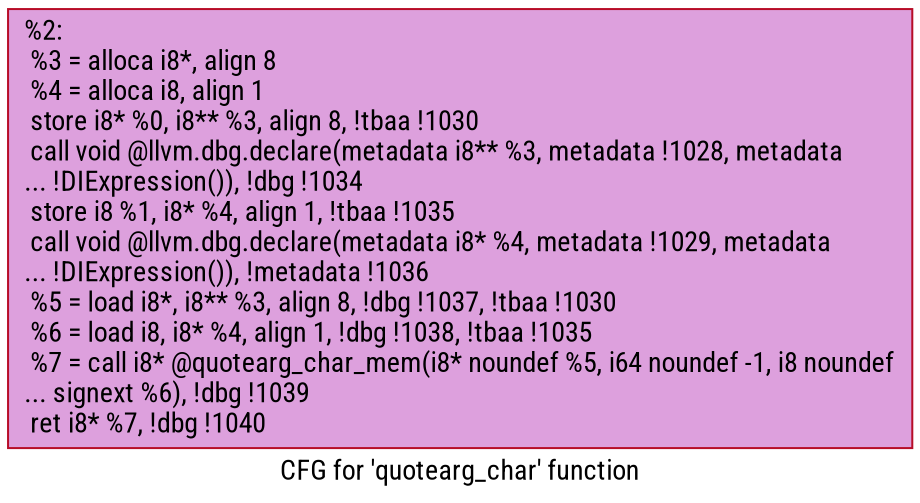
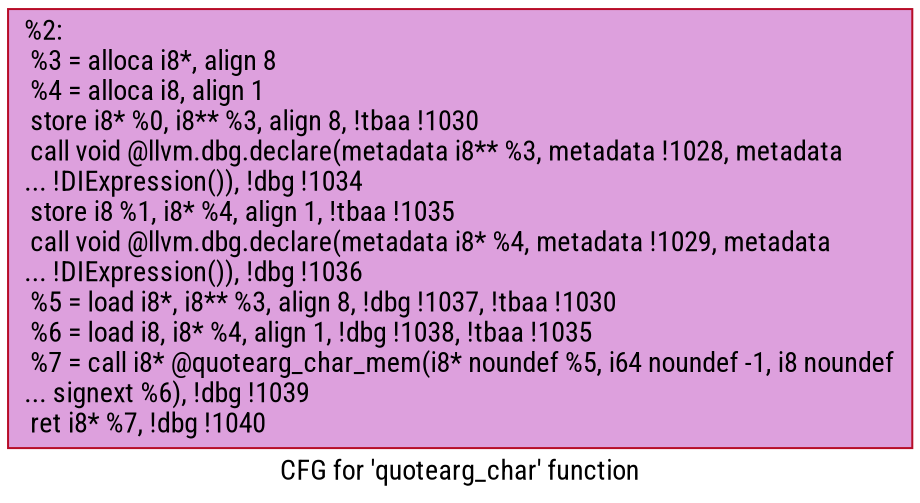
node "%2:": text "... !DIExpression()), !metadata !1036" -> "... !DIExpression()), !dbg !1036"
